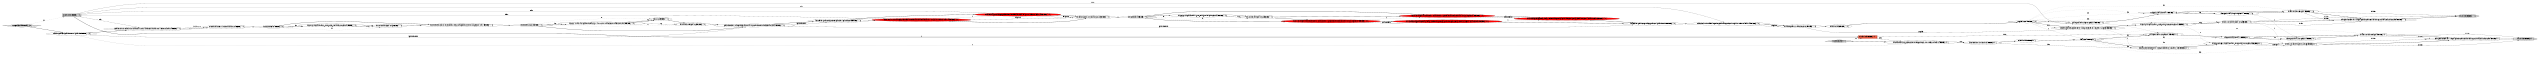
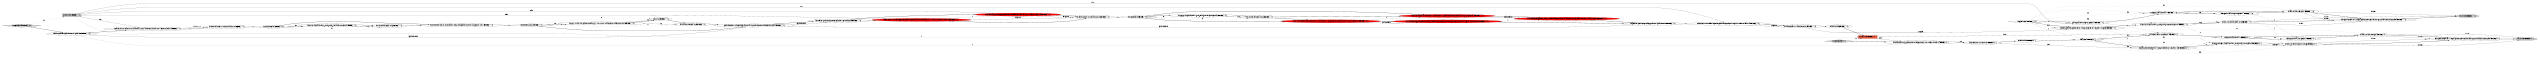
edge "TaskStatus taskStatus@@@29@@@['1', '1', '0']" -> "mergeState.isSuccess()@@@30@@@['1', '1', '0']": now "TaskStatus taskStatus@@@29@@@['1', '1', '0']" -> "TaskToolbox toolbox@@@2@@@['0', '0', '1']"
edge "TaskToolbox toolbox@@@2@@@['1', '1', '0']" -> "TaskToolbox toolbox@@@2@@@['0', '0', '1']": style bold -> dashed
